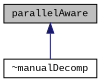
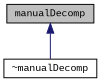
node "parallelAware": label "parallelAware" -> "manualDecomp"
